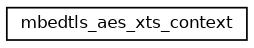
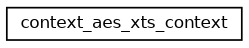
node "mbedtls_aes_xts_context": label "mbedtls_aes_xts_context" -> "context_aes_xts_context"
